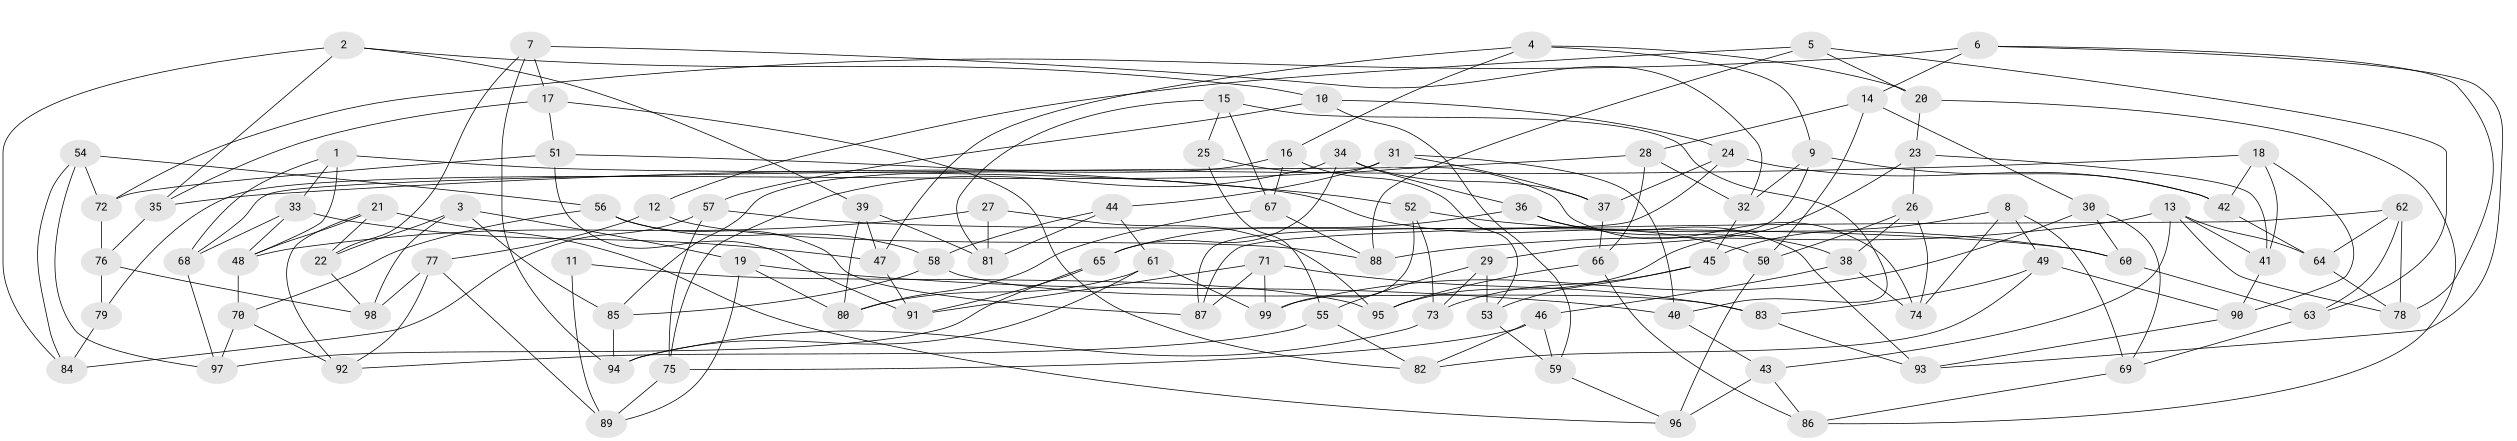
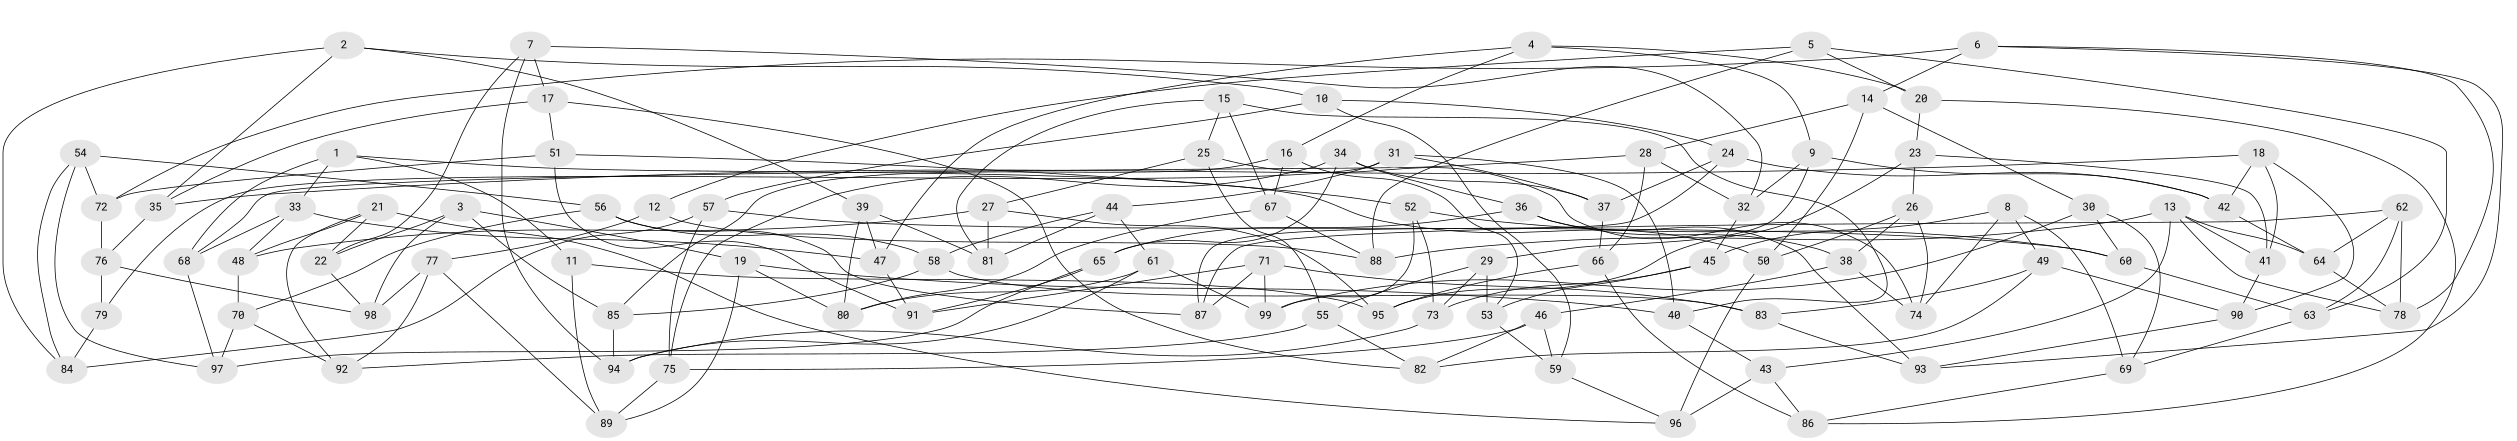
edge "25" -- "27": added
edge "1" -- "48": now "1" -- "11"
